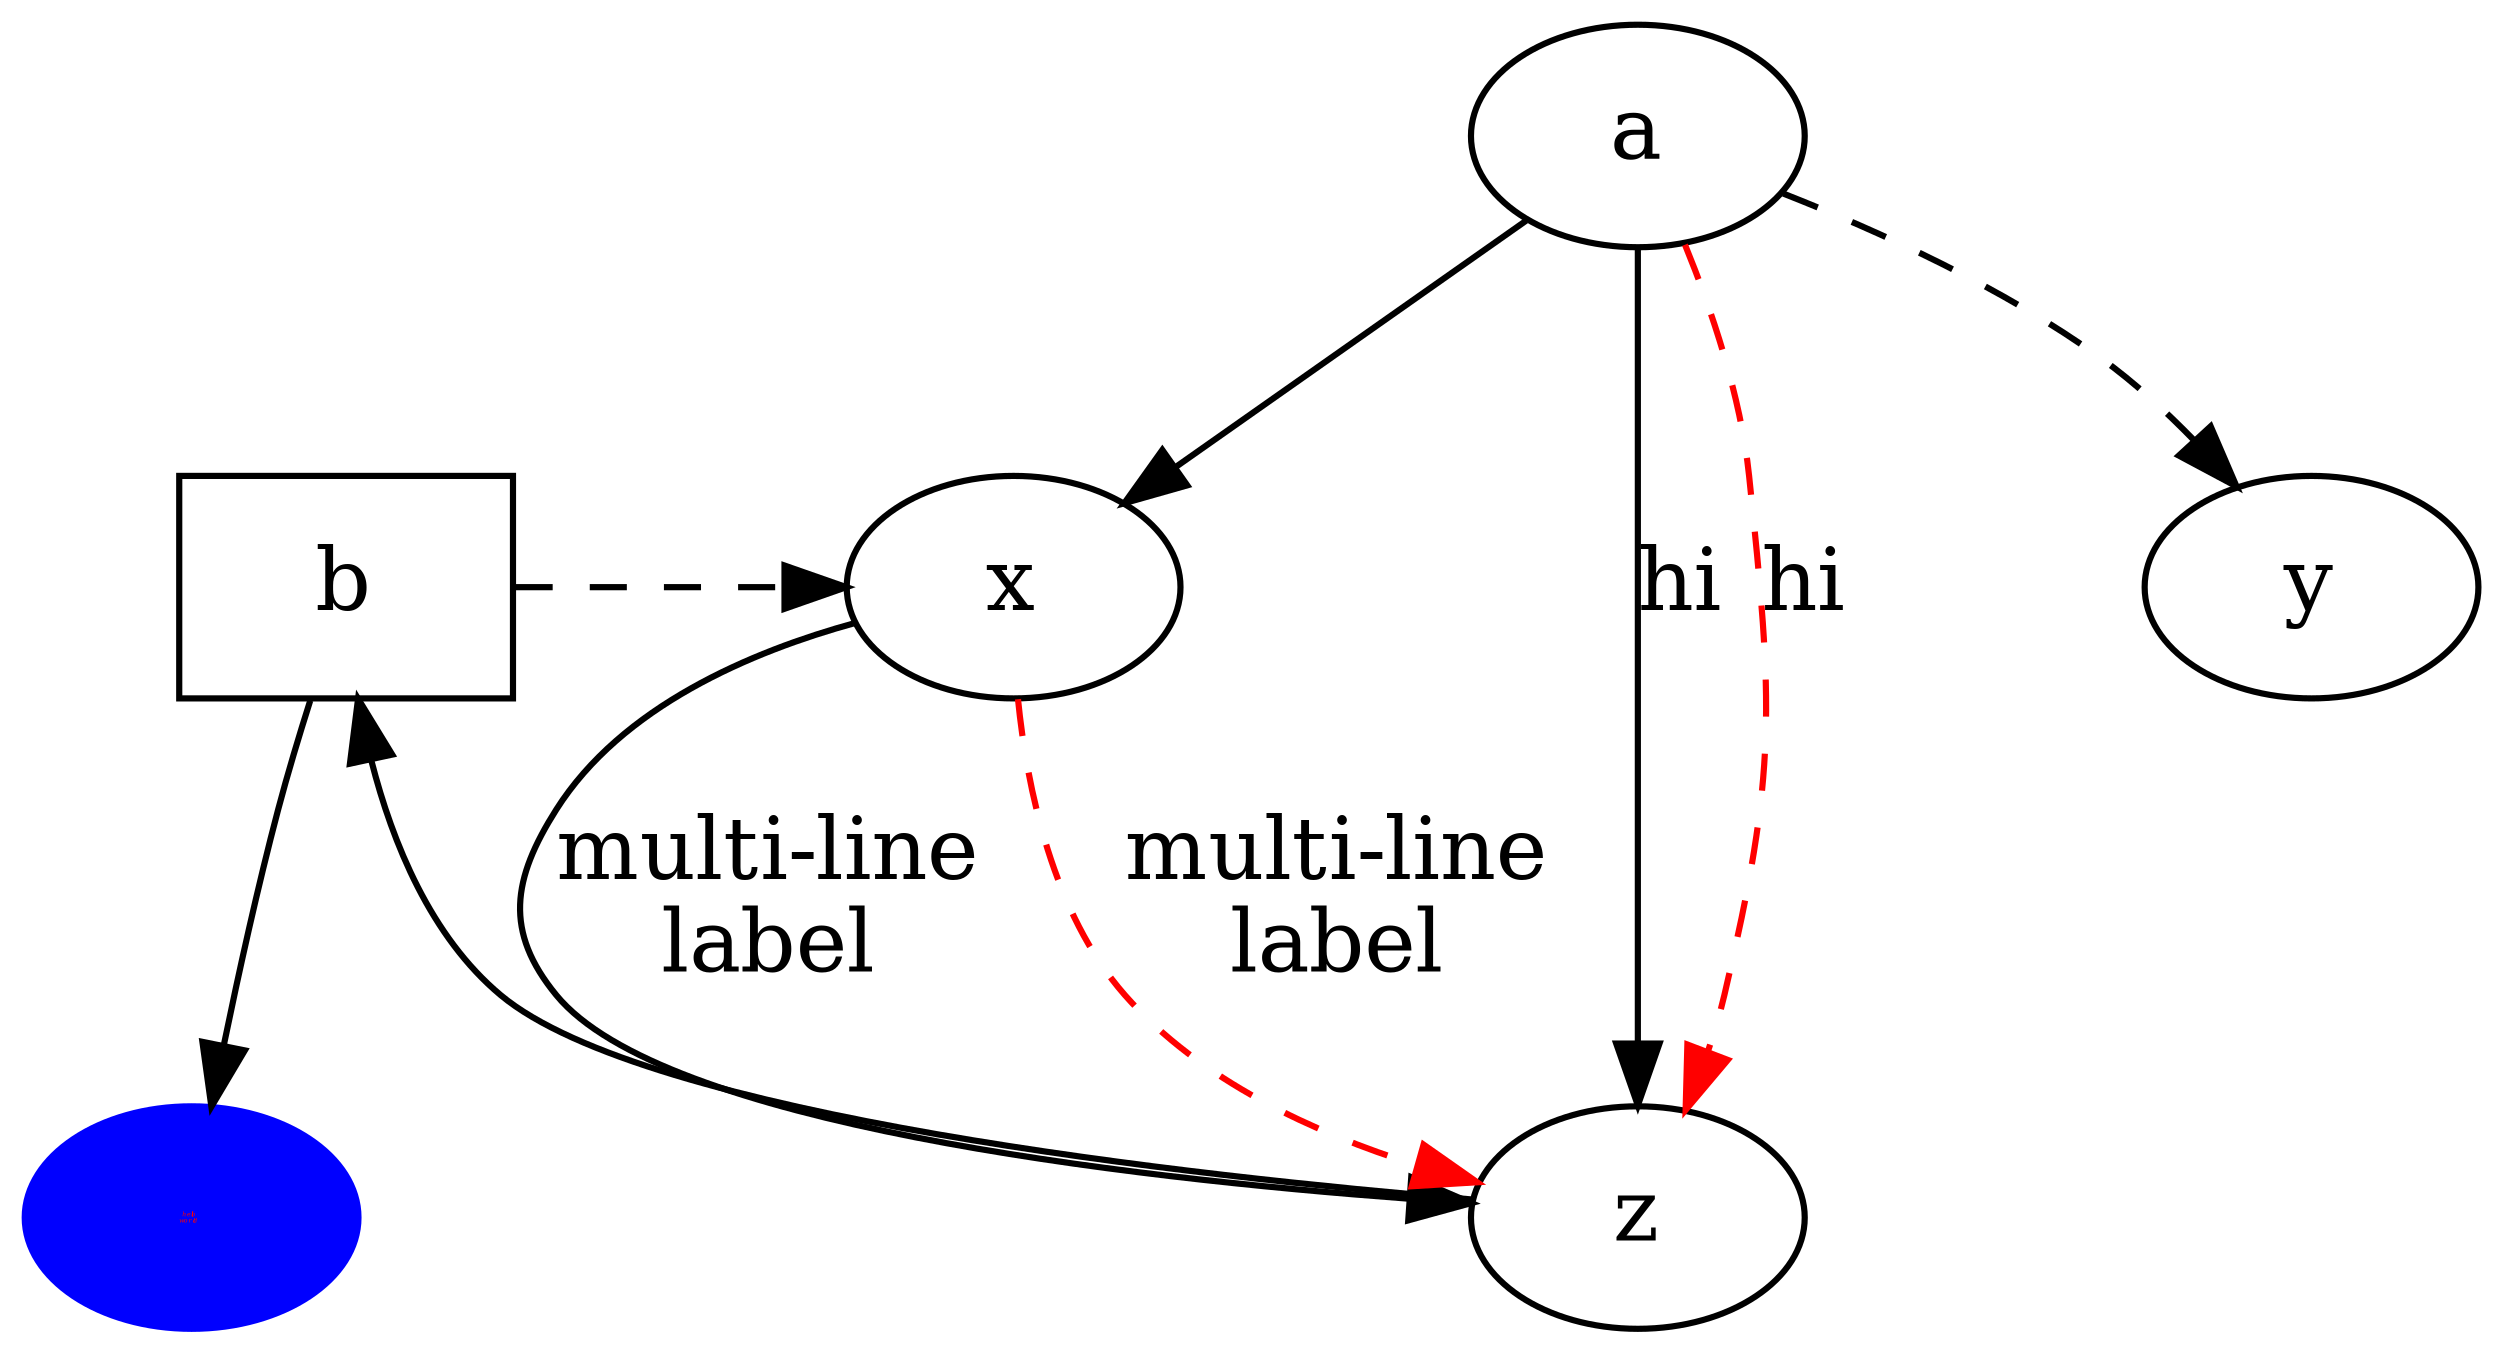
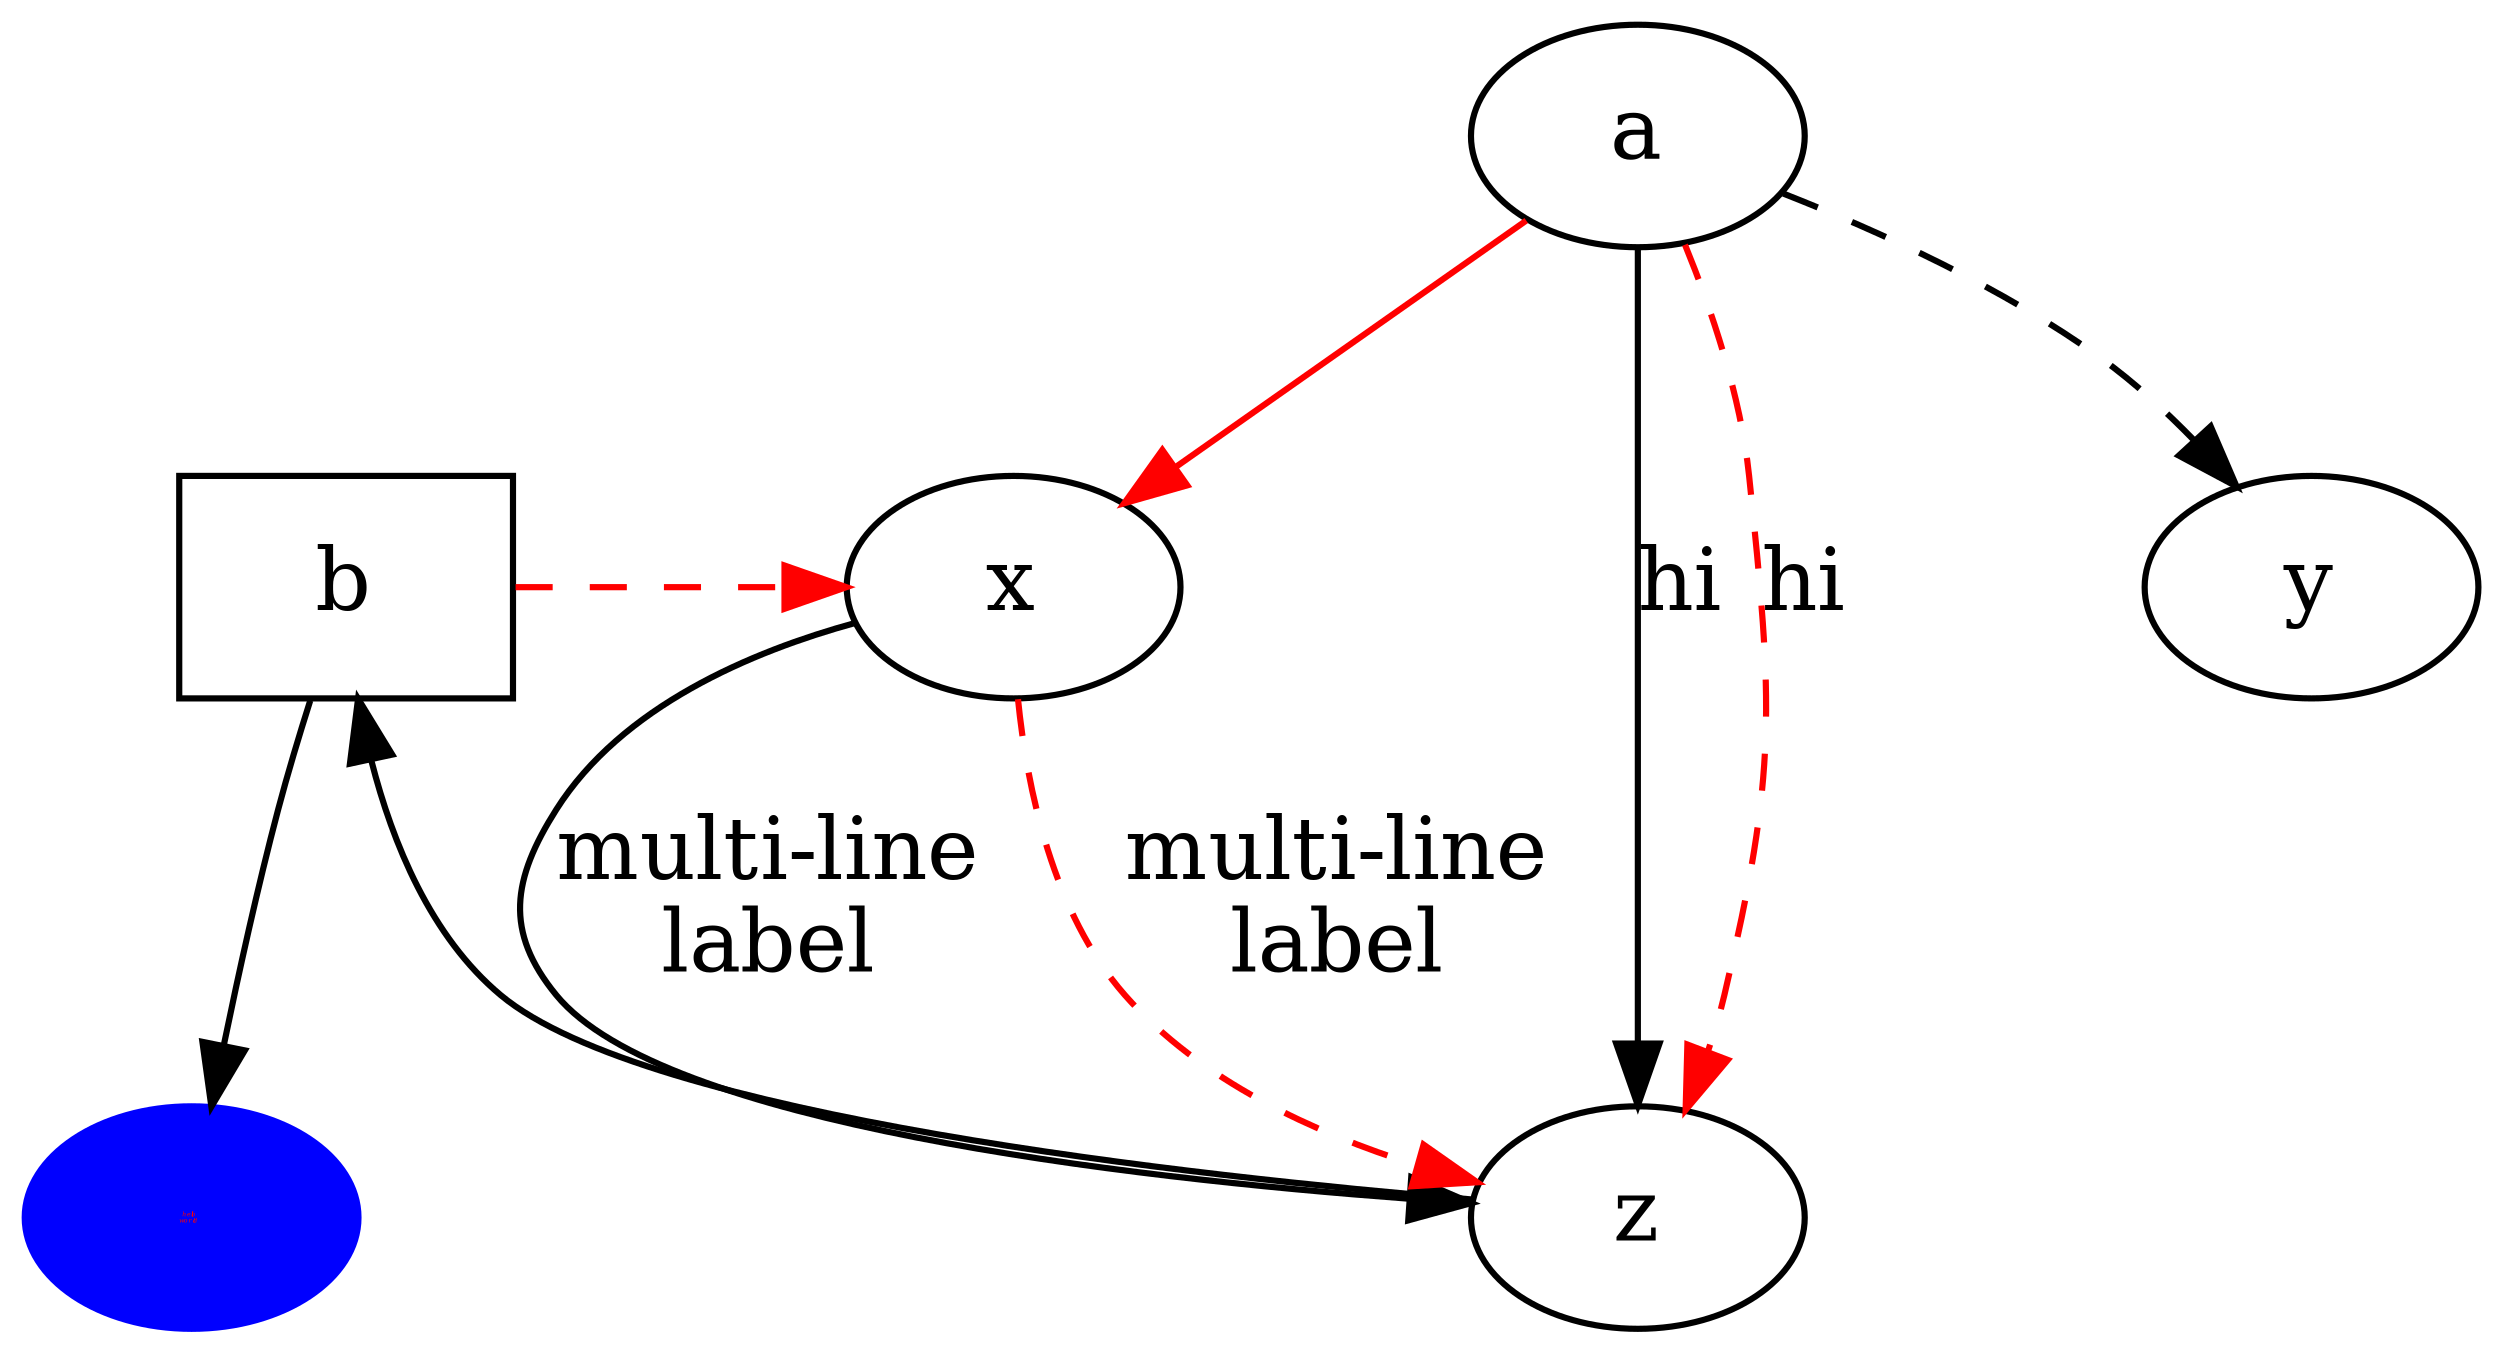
edge "a" -> "x": color black -> red
edge "b" -> "x": color black -> red
